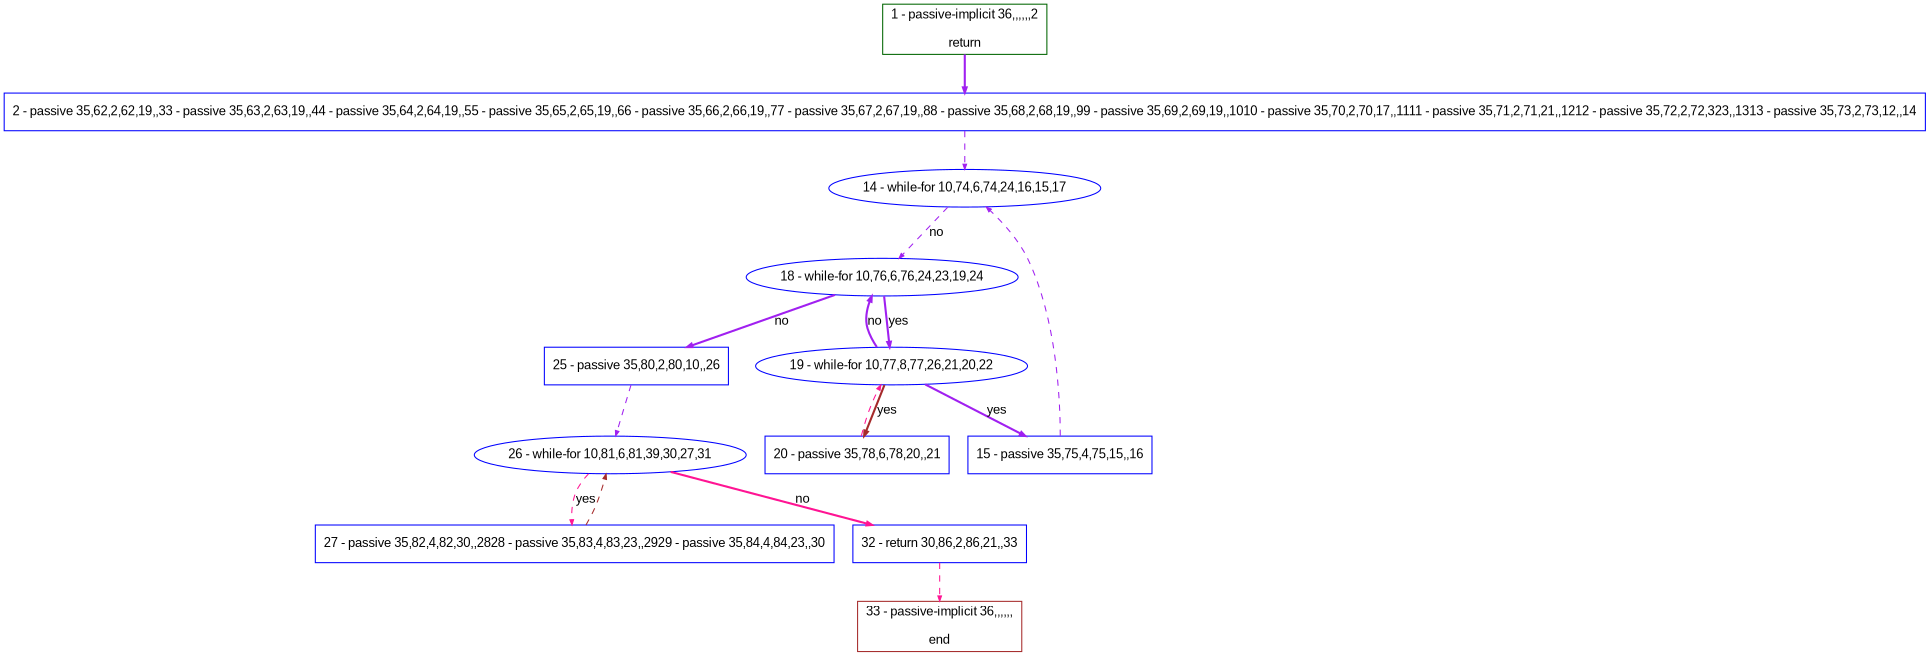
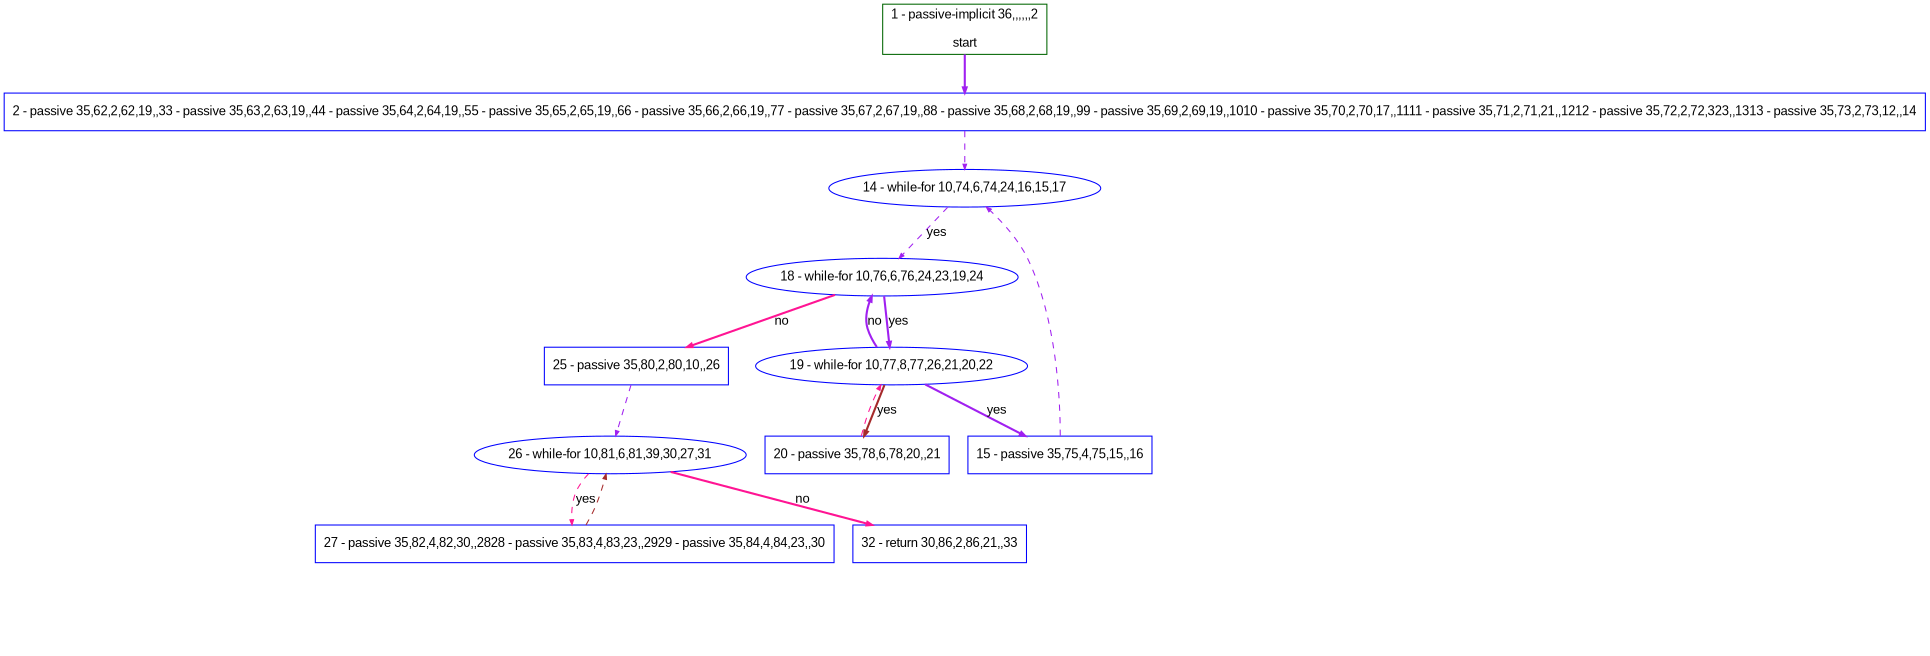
node "1 - passive-implicit 36,,,,,,2 return": label "1 - passive-implicit 36,,,,,,2 return" -> "1 - passive-implicit 36,,,,,,2 start"
edge "14 - while-for 10,74,6,74,24,16,15,17" -> "18 - while-for 10,76,6,76,24,23,19,24": label "no" -> "yes"
edge "18 - while-for 10,76,6,76,24,23,19,24" -> "25 - passive 35,80,2,80,10,,26": color purple -> deeppink
node "33 - passive-implicit 36,,,,,, end": removed
